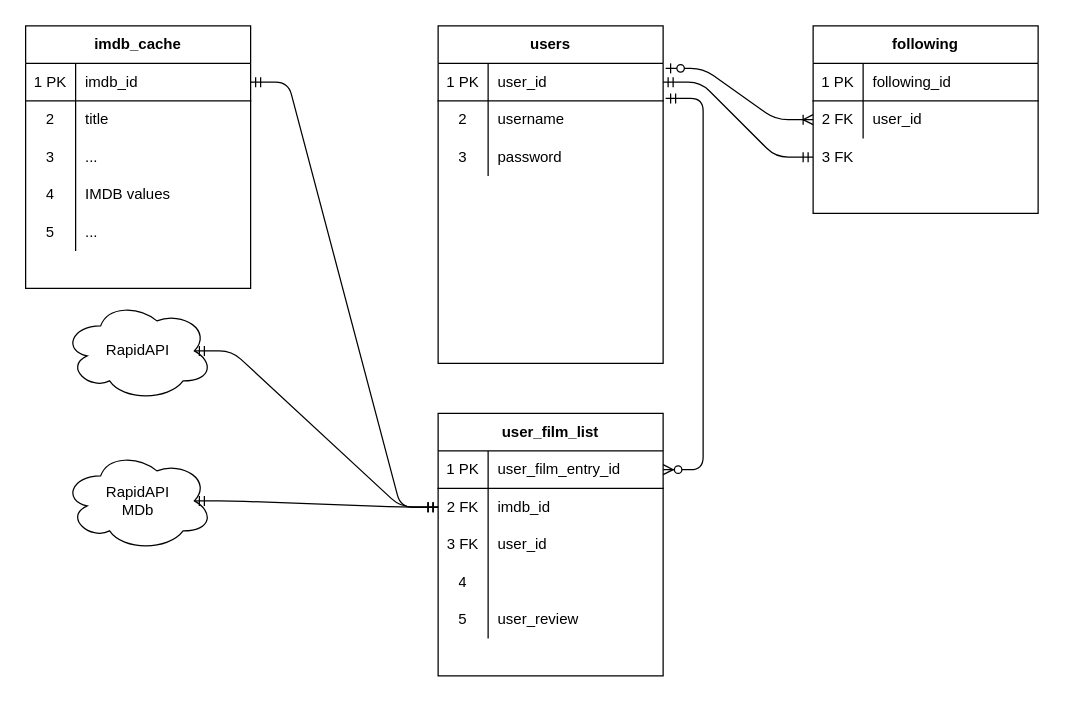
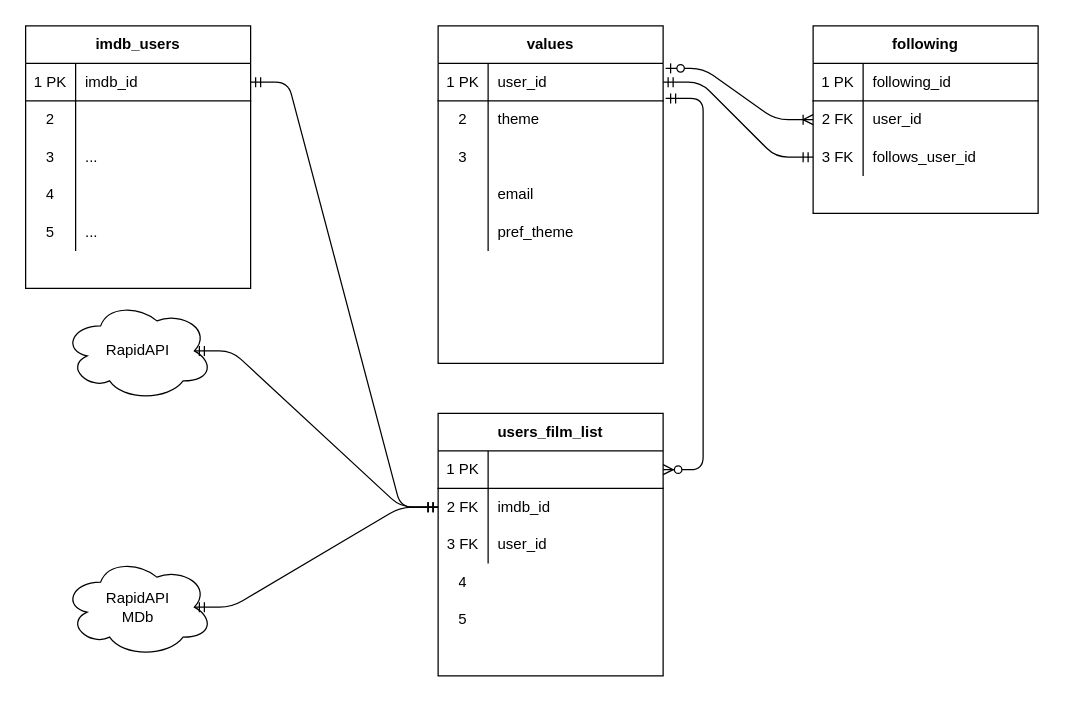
node "imdb_cache": label "imdb_cache" -> "imdb_users"
node "users": label "users" -> "values"
node "title": removed
node "username": label "username" -> "theme"
node "password": removed
node "follows_user_id": added
node "IMDB values": removed
node "email": added
node "pref_theme": added
node "user_film_list": label "user_film_list" -> "users_film_list"
node "user_film_entry_id": removed
node "RapidAPI MDb": moved (138, 501) -> (138, 607)
node "user_review": removed
